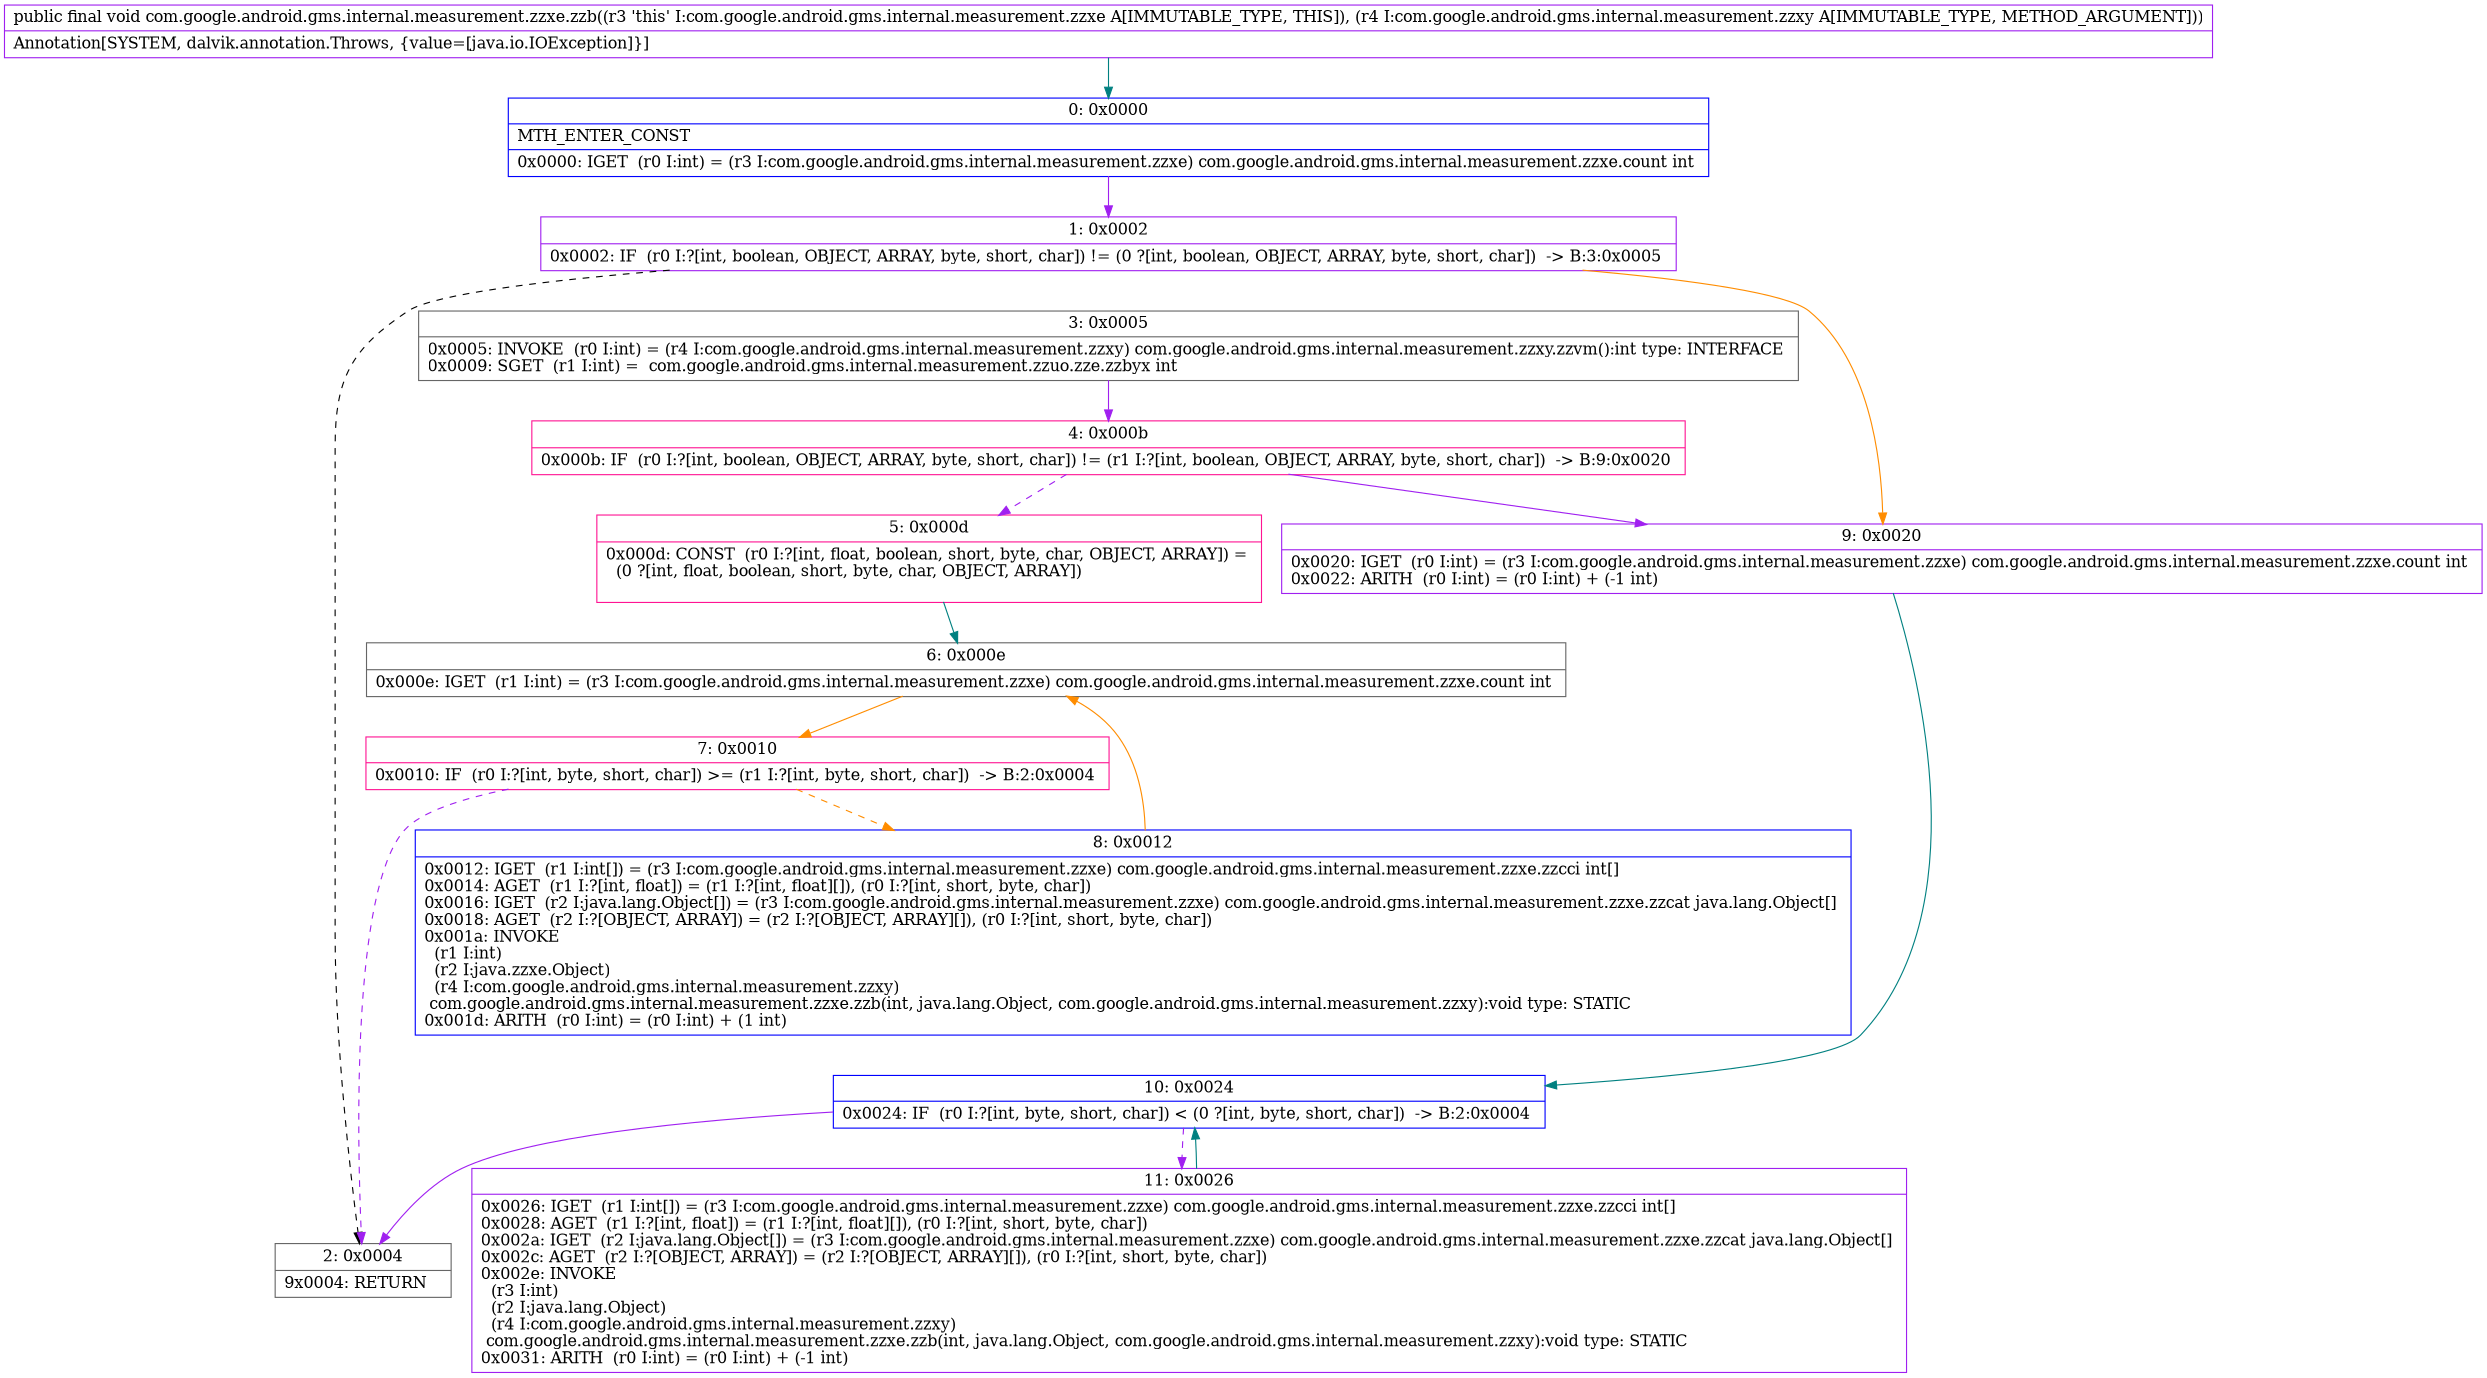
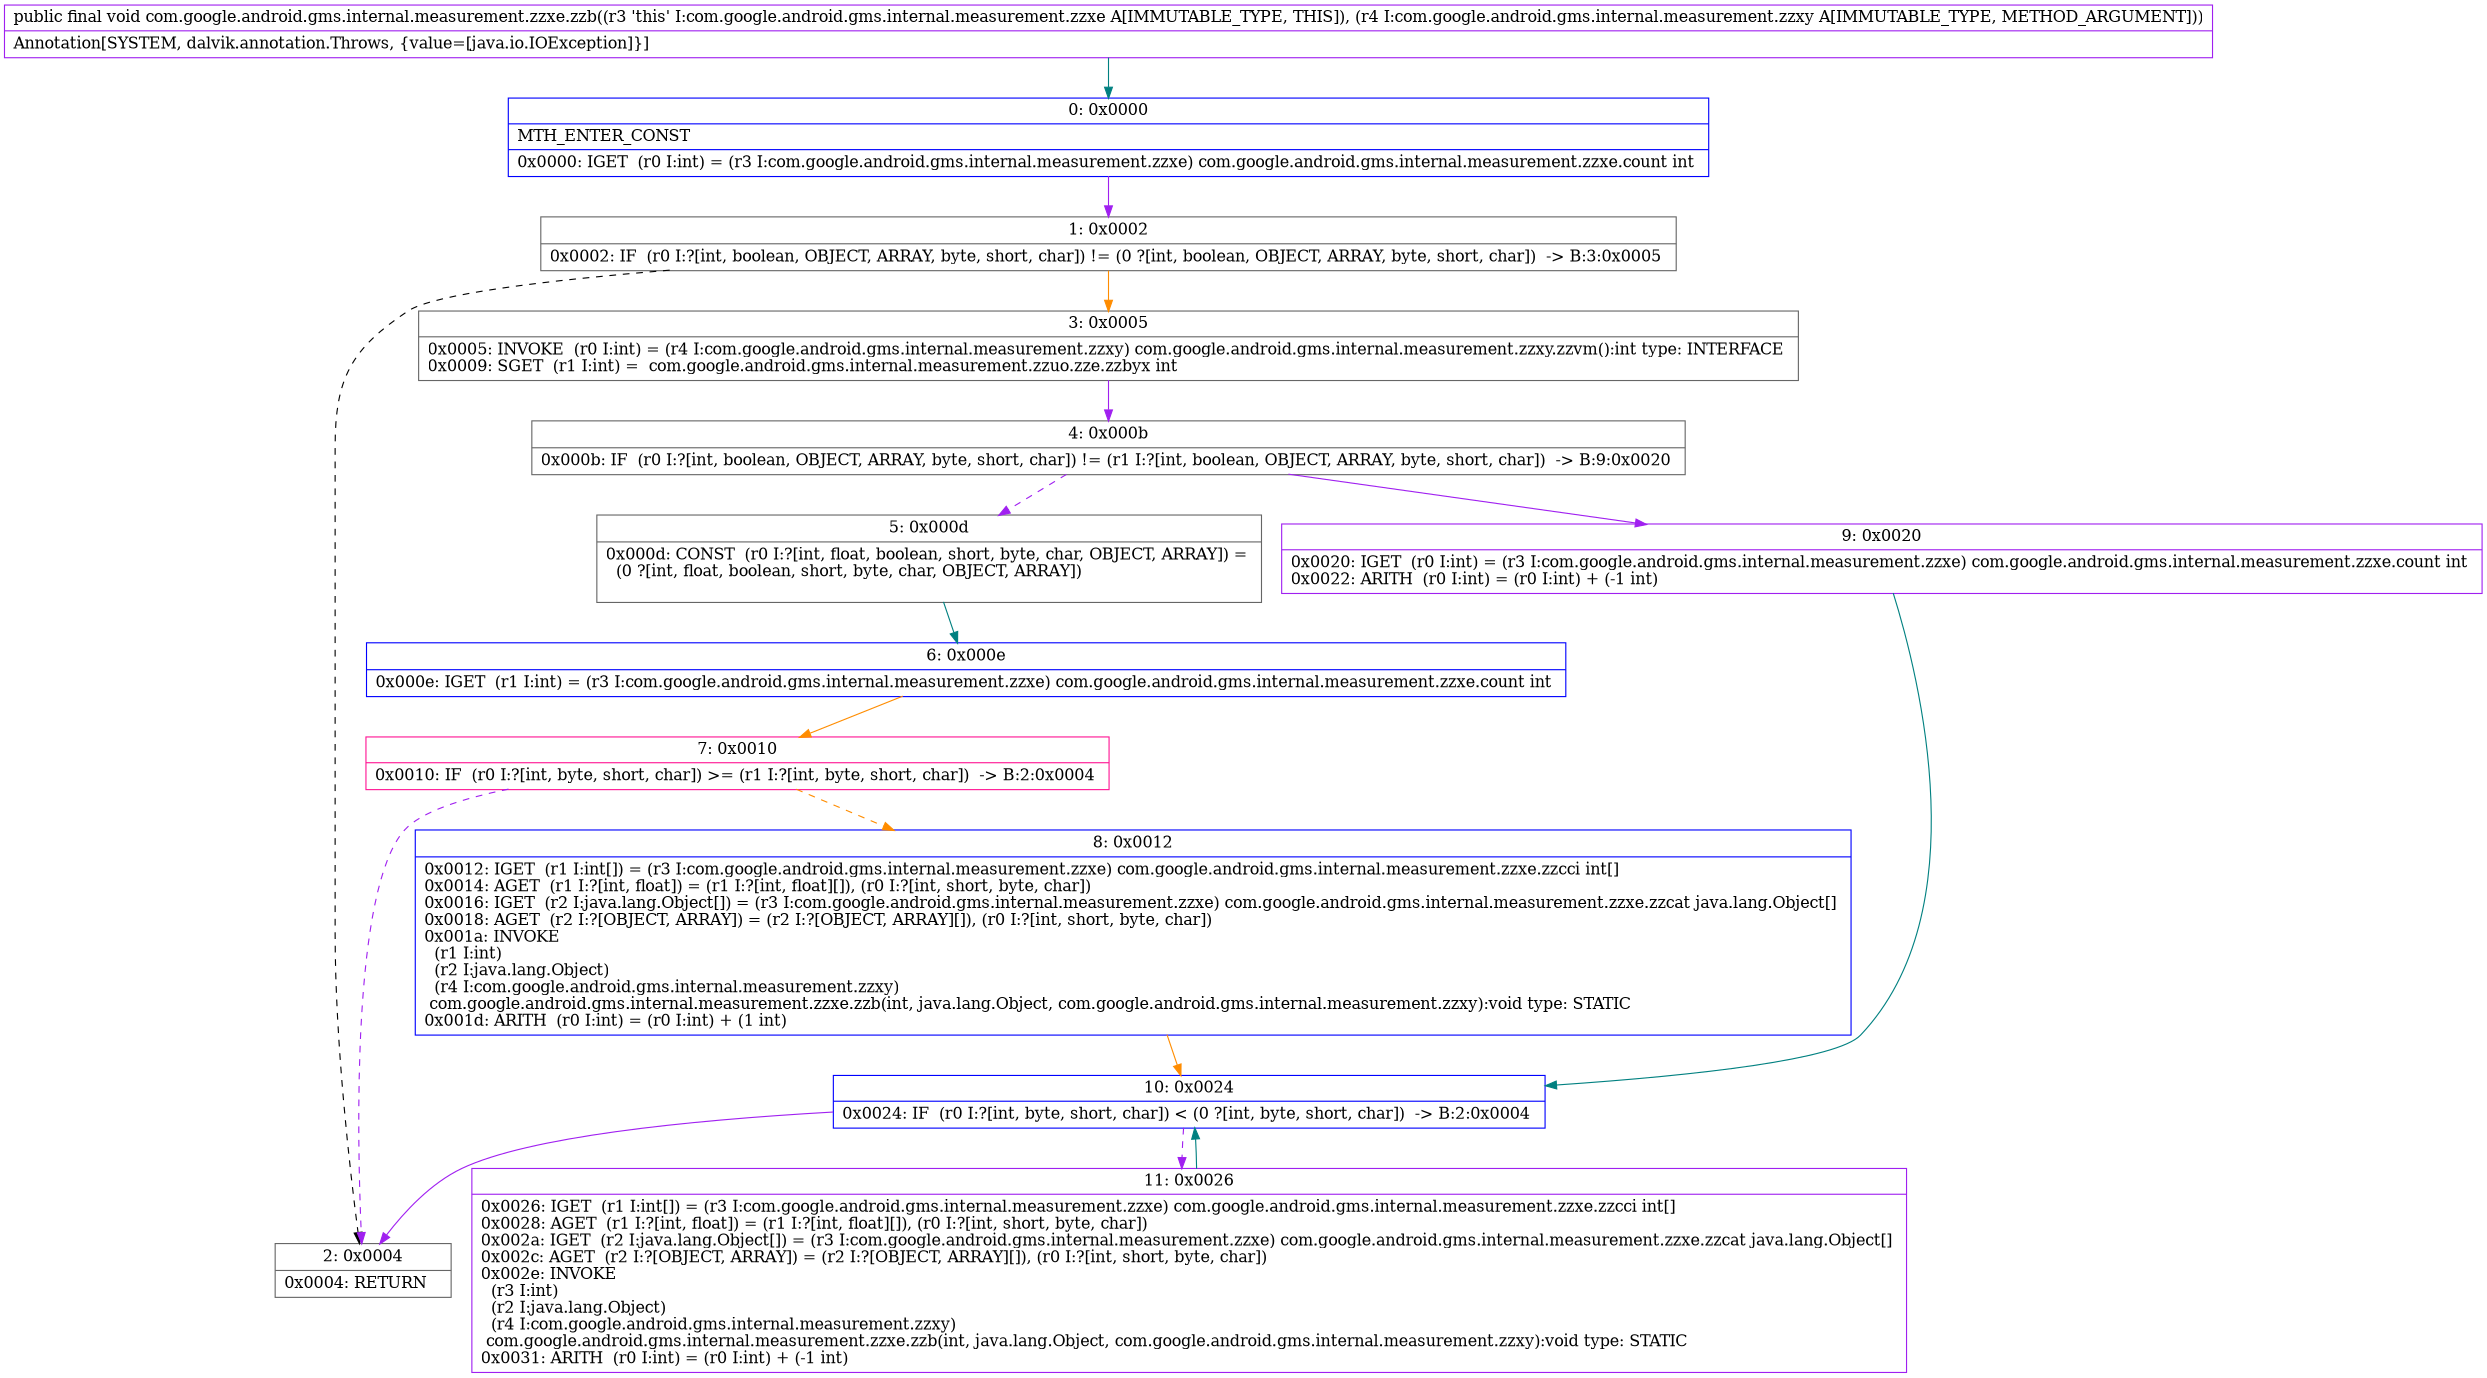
node "1: 0x0002": color purple -> gray40
edge "1: 0x0002" -> "9: 0x0020": now "1: 0x0002" -> "3: 0x0005"
node "4: 0x000b": color deeppink -> gray40
node "5: 0x000d": color deeppink -> gray40
node "6: 0x000e": color gray40 -> blue
edge "8: 0x0012" -> "6: 0x000e": now "8: 0x0012" -> "10: 0x0024"
node "8: 0x0012": text "(r2 I:java.zzxe.Object)" -> "(r2 I:java.lang.Object)"
node "2: 0x0004": text "9x0004: RETURN" -> "0x0004: RETURN"
